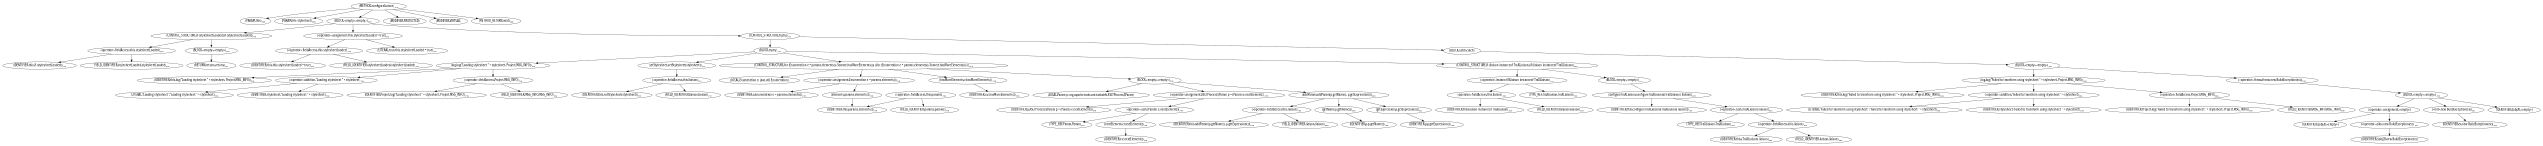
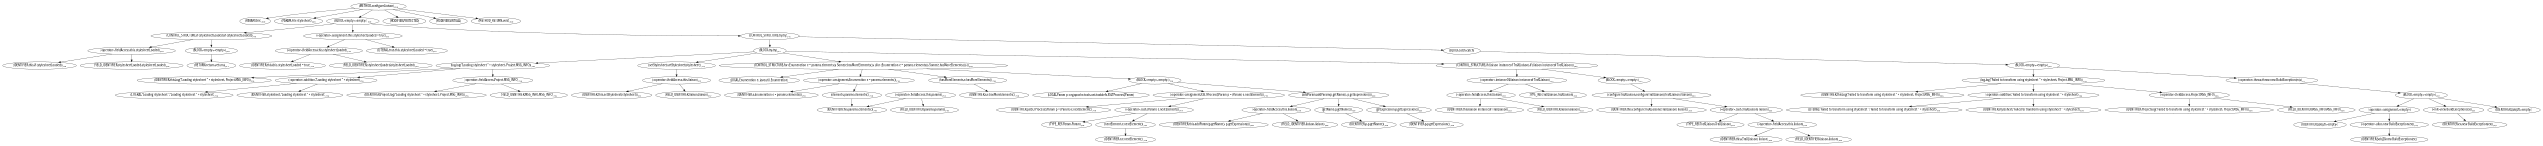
node "(RETURN,return;,return;)": text "791" -> "711"
